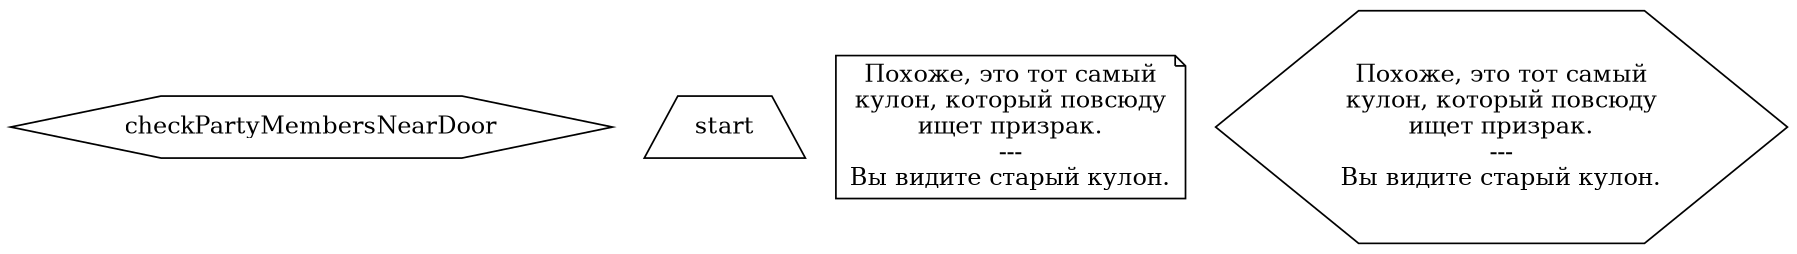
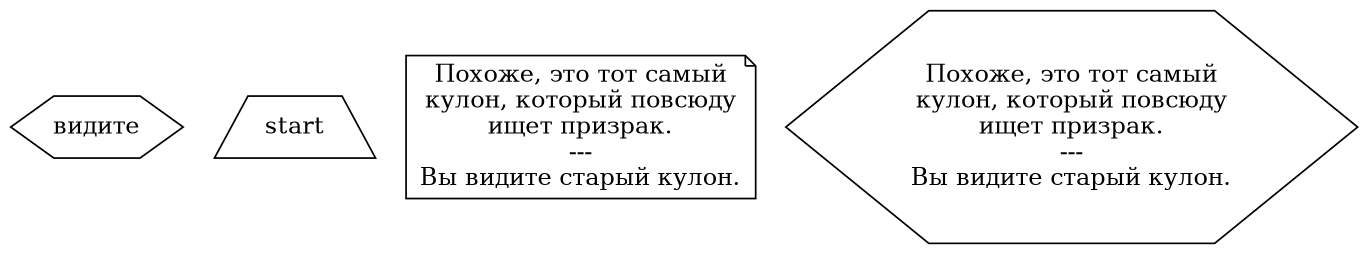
node "checkPartyMembersNearDoor": label "checkPartyMembersNearDoor" -> "видите"
